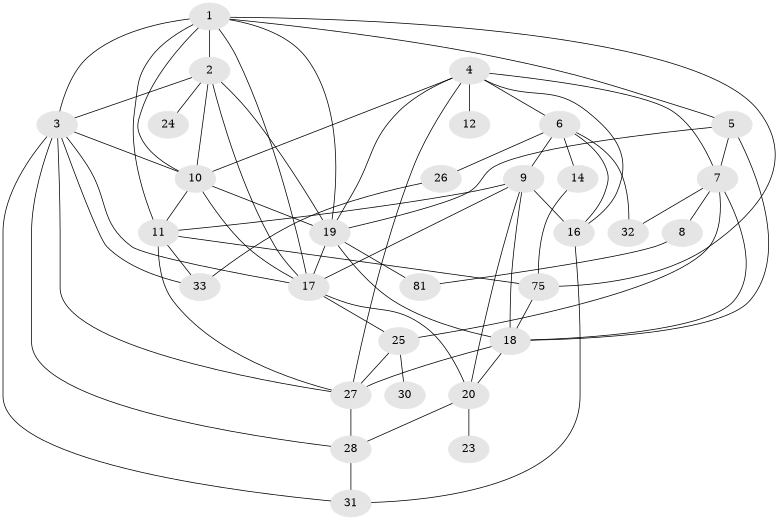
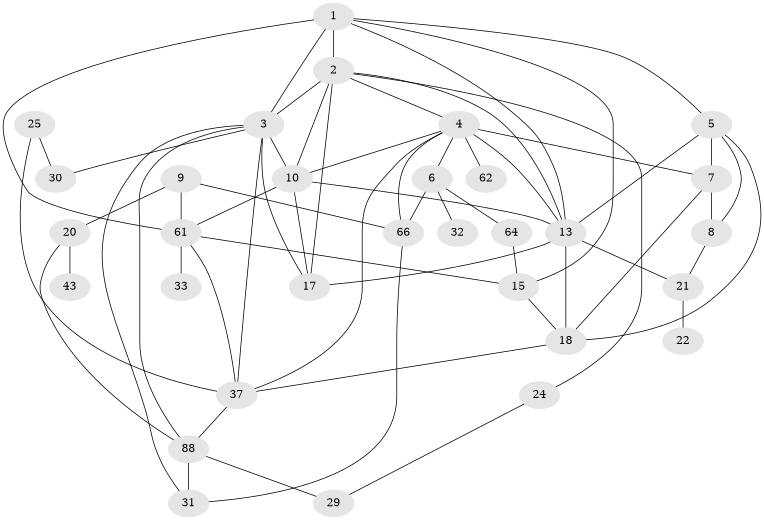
edge "2" -- "4": added
edge "1" -- "10": removed
node "12": label "12" -> "62"
edge "6" -- "9": removed
edge "1" -- "17": removed
node "26": removed
node "14": label "14" -> "64"
edge "5" -- "8": added
edge "7" -- "32": removed
edge "3" -- "33": now "3" -- "30"
node "11": label "11" -> "61"
node "19": label "19" -> "13"
edge "9" -- "17": removed
node "16": label "16" -> "66"
edge "9" -- "18": removed
node "81": label "81" -> "21"
node "75": label "75" -> "15"
edge "7" -- "25": removed
edge "17" -- "25": removed
edge "17" -- "20": removed
node "22": added
edge "18" -- "20": removed
node "27": label "27" -> "37"
node "28": label "28" -> "88"
node "23": label "23" -> "43"
node "29": added
